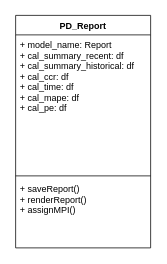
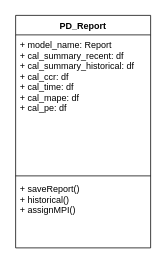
node "+ saveReport() + renderReport() + assignMPI()": label "+ saveReport() + renderReport() + assignMPI()" -> "+ saveReport() + historical() + assignMPI()"
